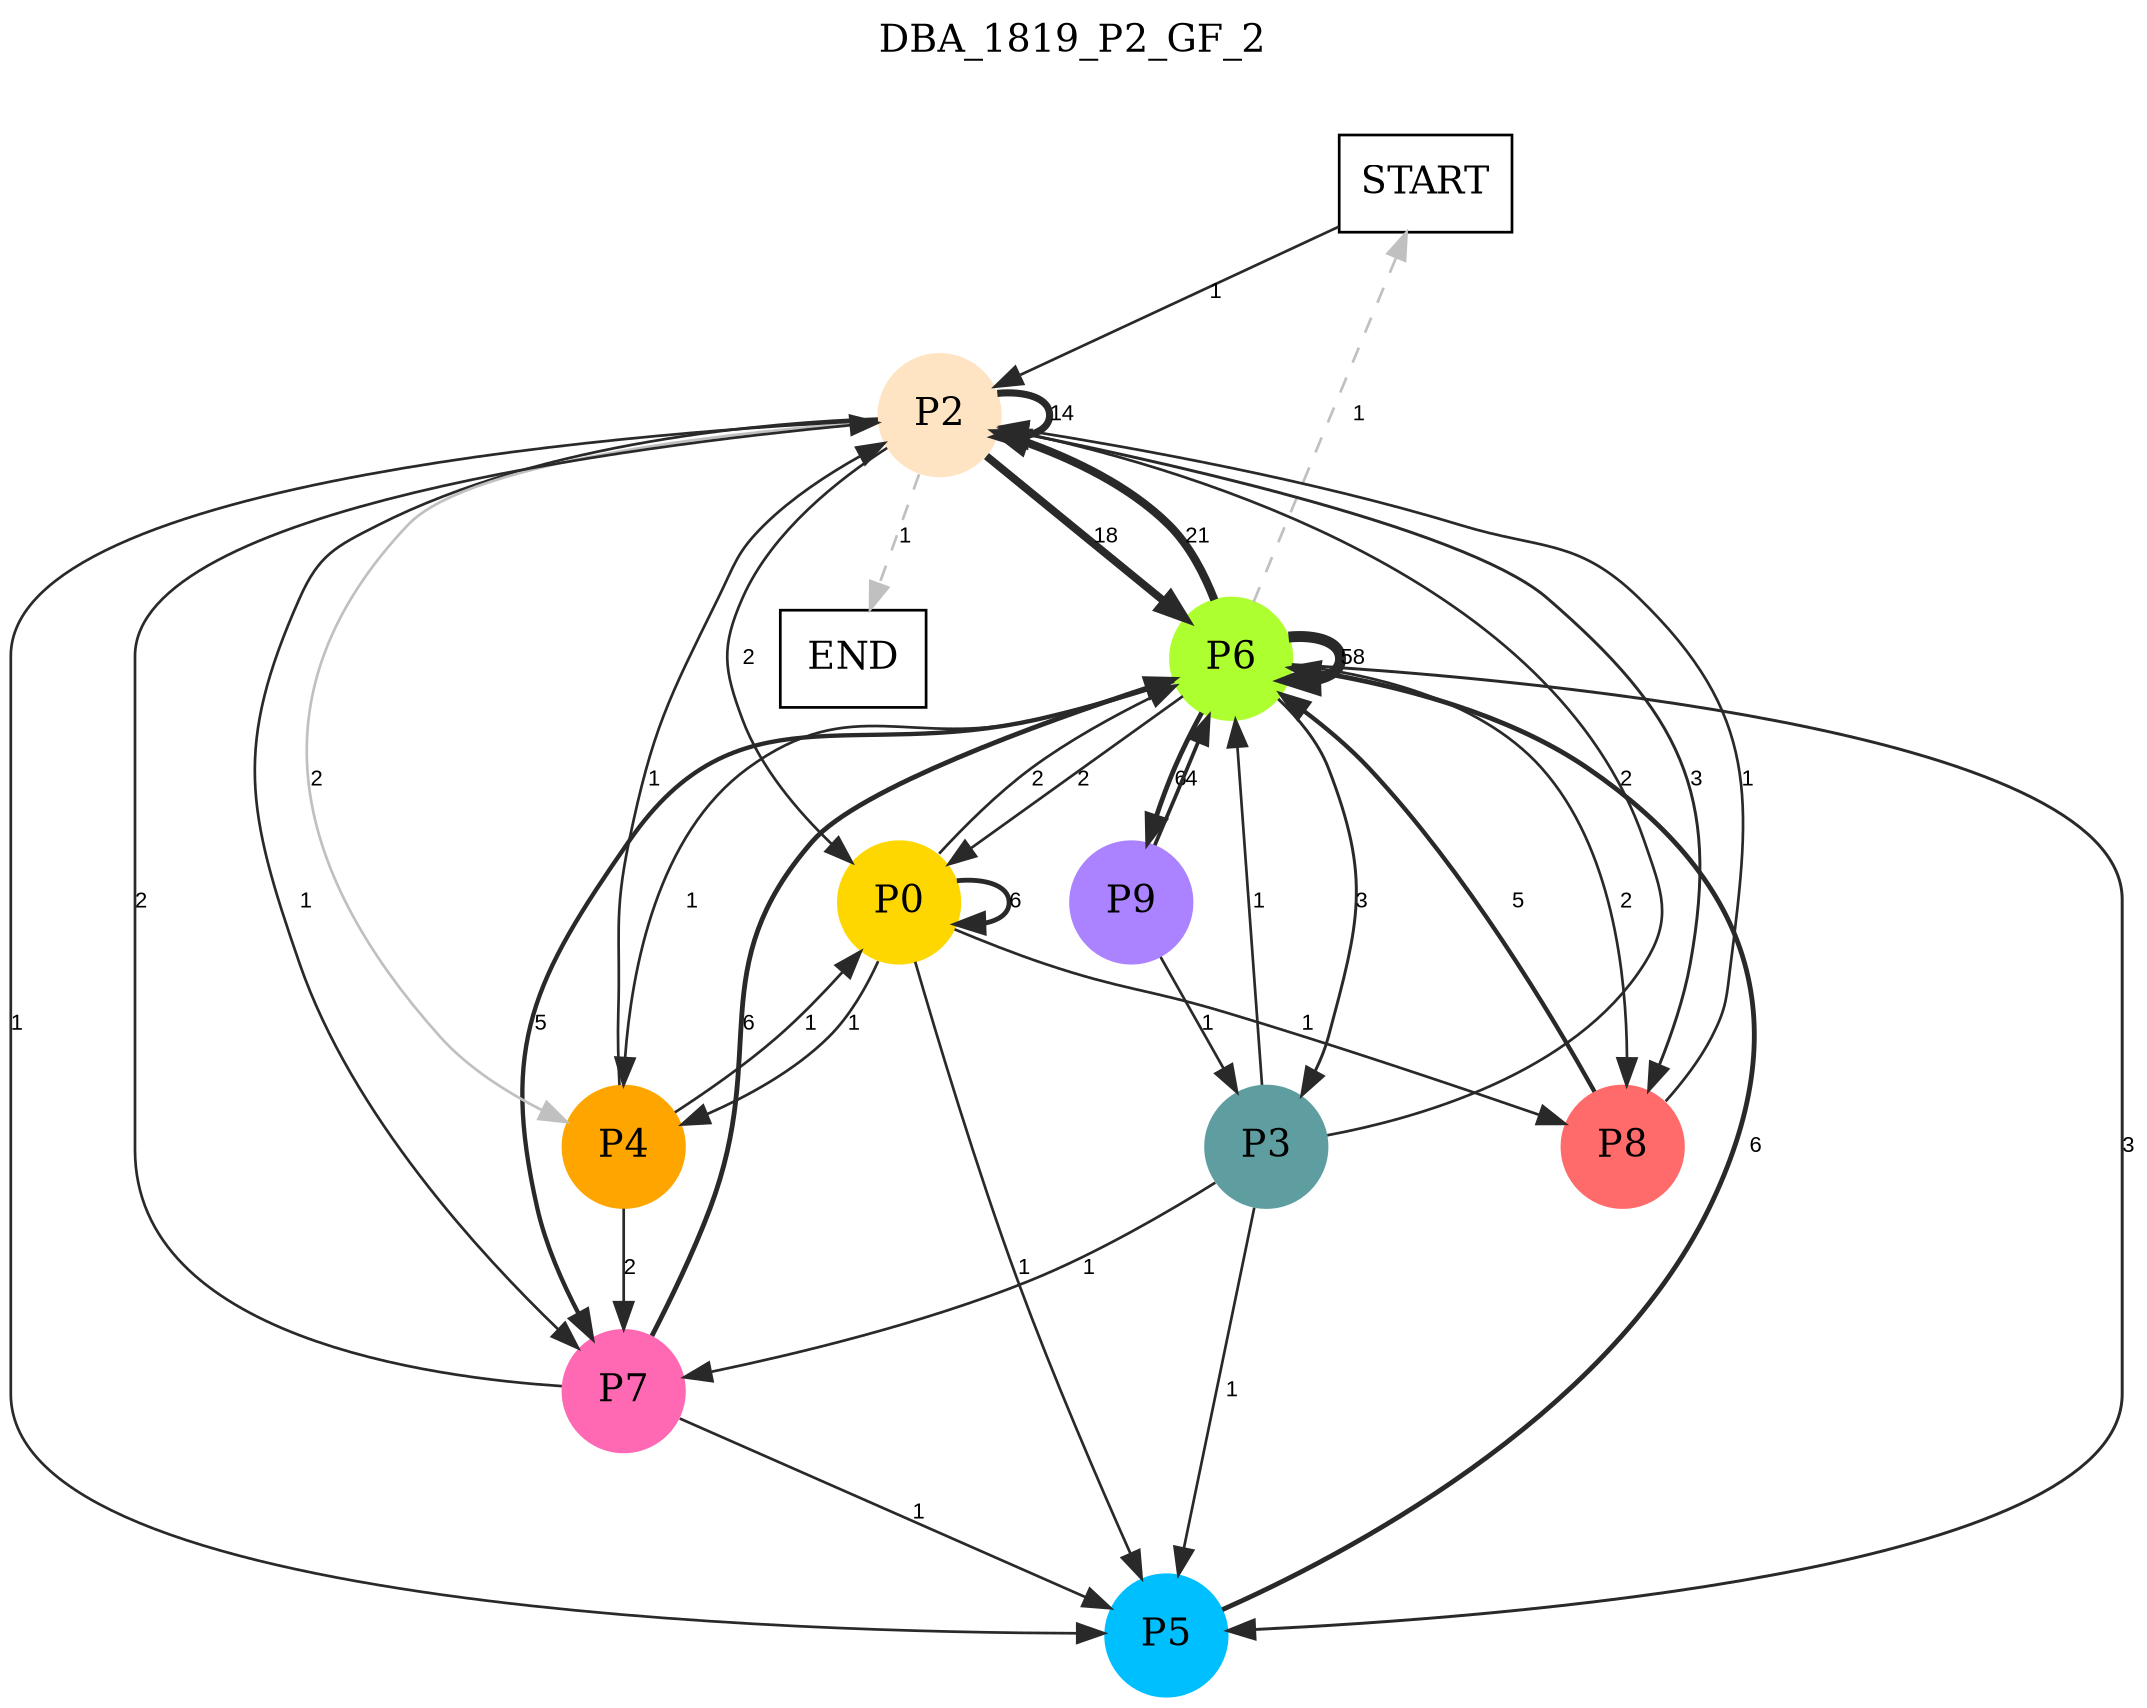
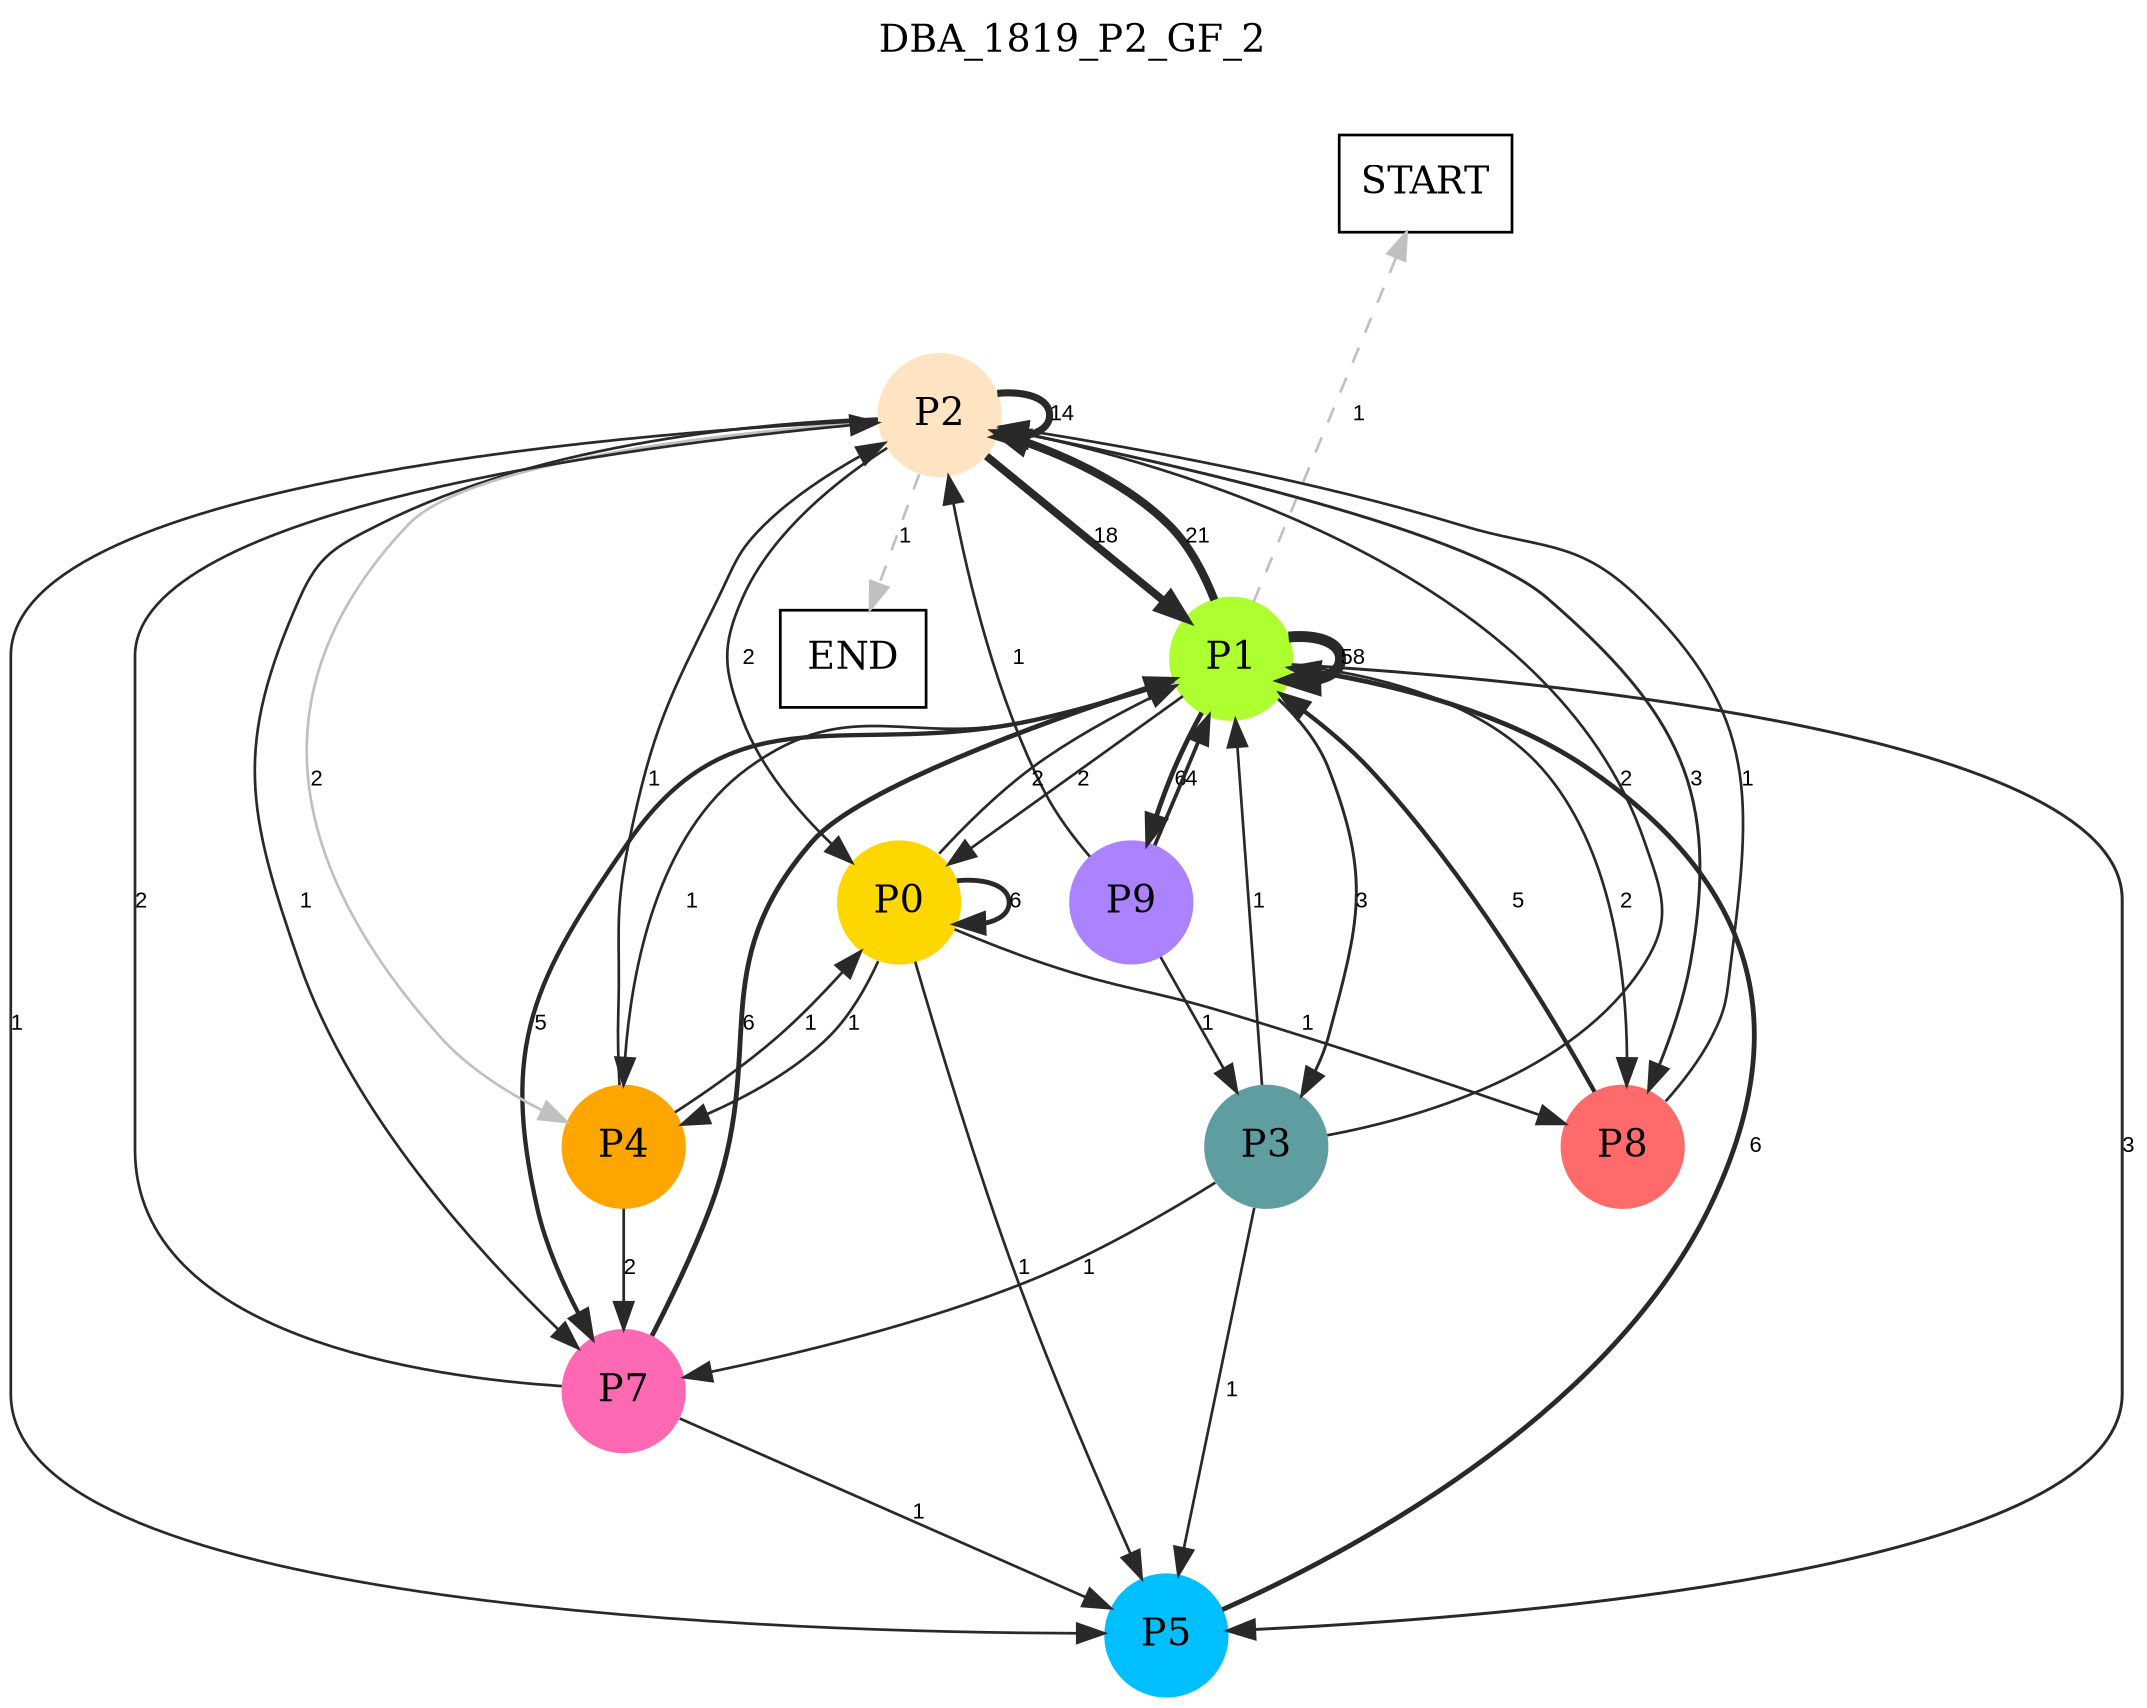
edge "START" -> "P2": now "P9" -> "P2"
node "P6": label "P6" -> "P1"
